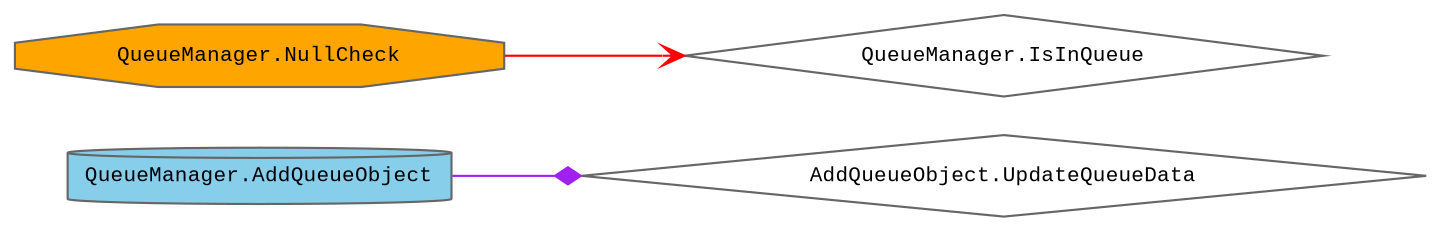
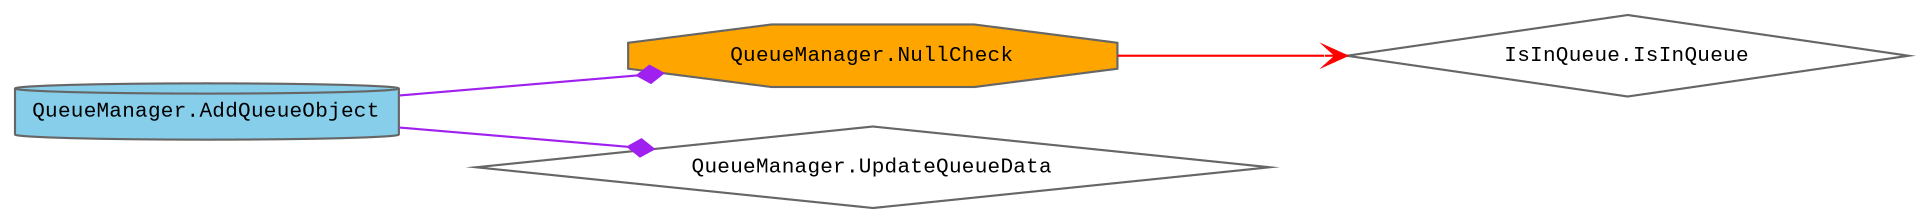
node "QueueManager.IsInQueue": label "QueueManager.IsInQueue" -> "IsInQueue.IsInQueue"
edge "QueueManager.AddQueueObject" -> "QueueManager.NullCheck": added
node "AddQueueObject.UpdateQueueData": label "AddQueueObject.UpdateQueueData" -> "QueueManager.UpdateQueueData"
